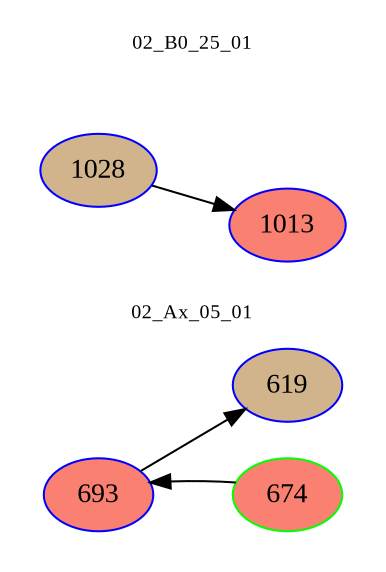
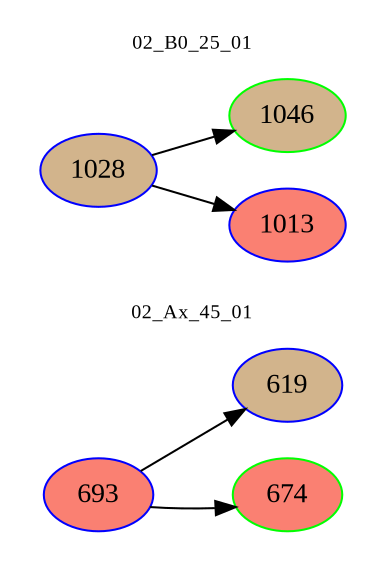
node "1046": added
cluster "02_Ax_05_01": label "02_Ax_05_01" -> "02_Ax_45_01"
edge "674" -> "693": reversed
